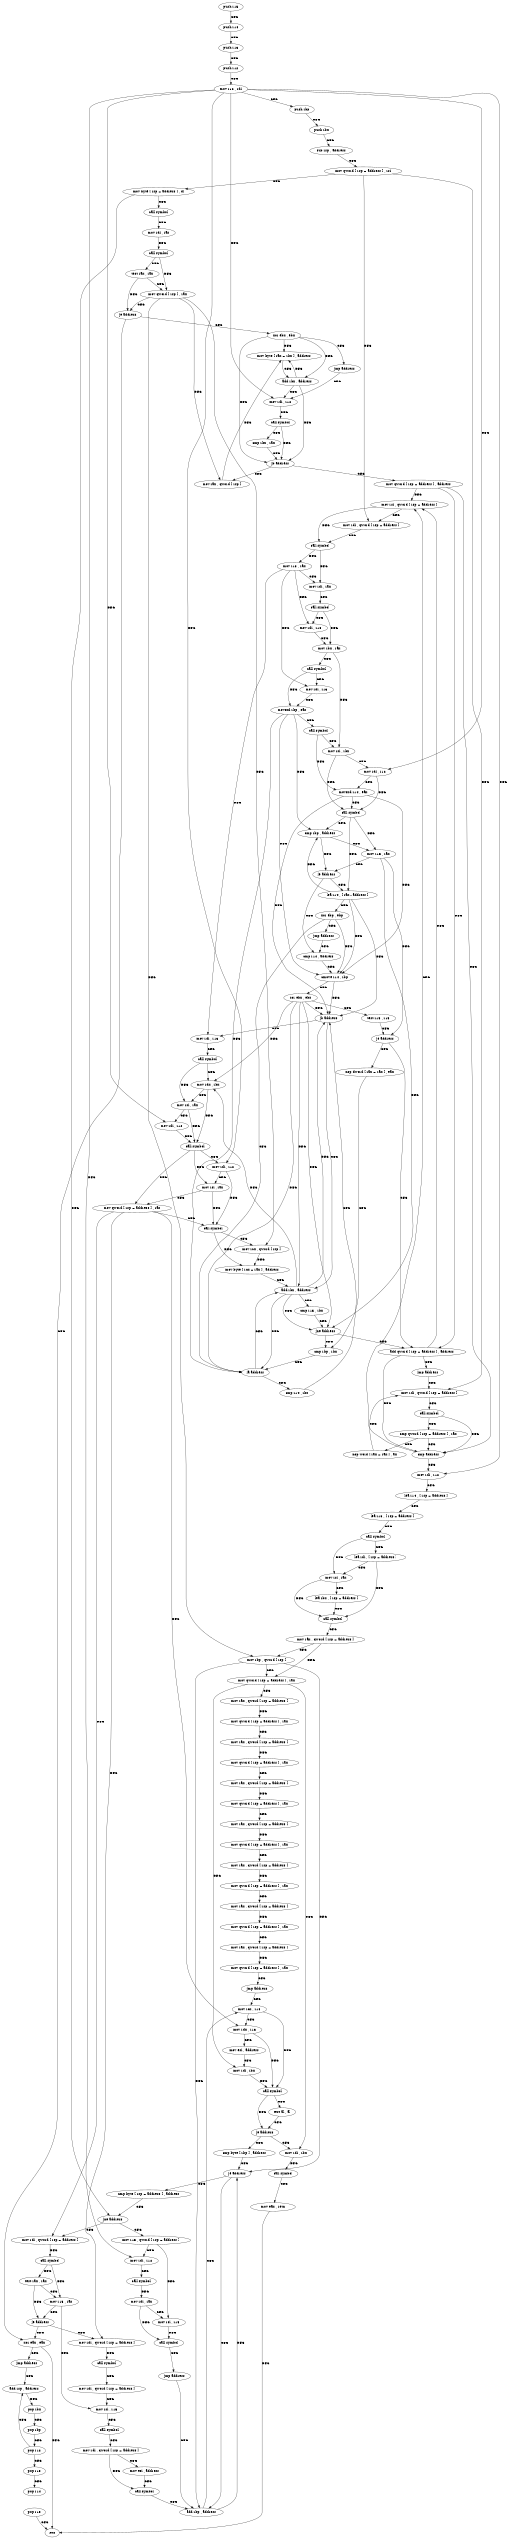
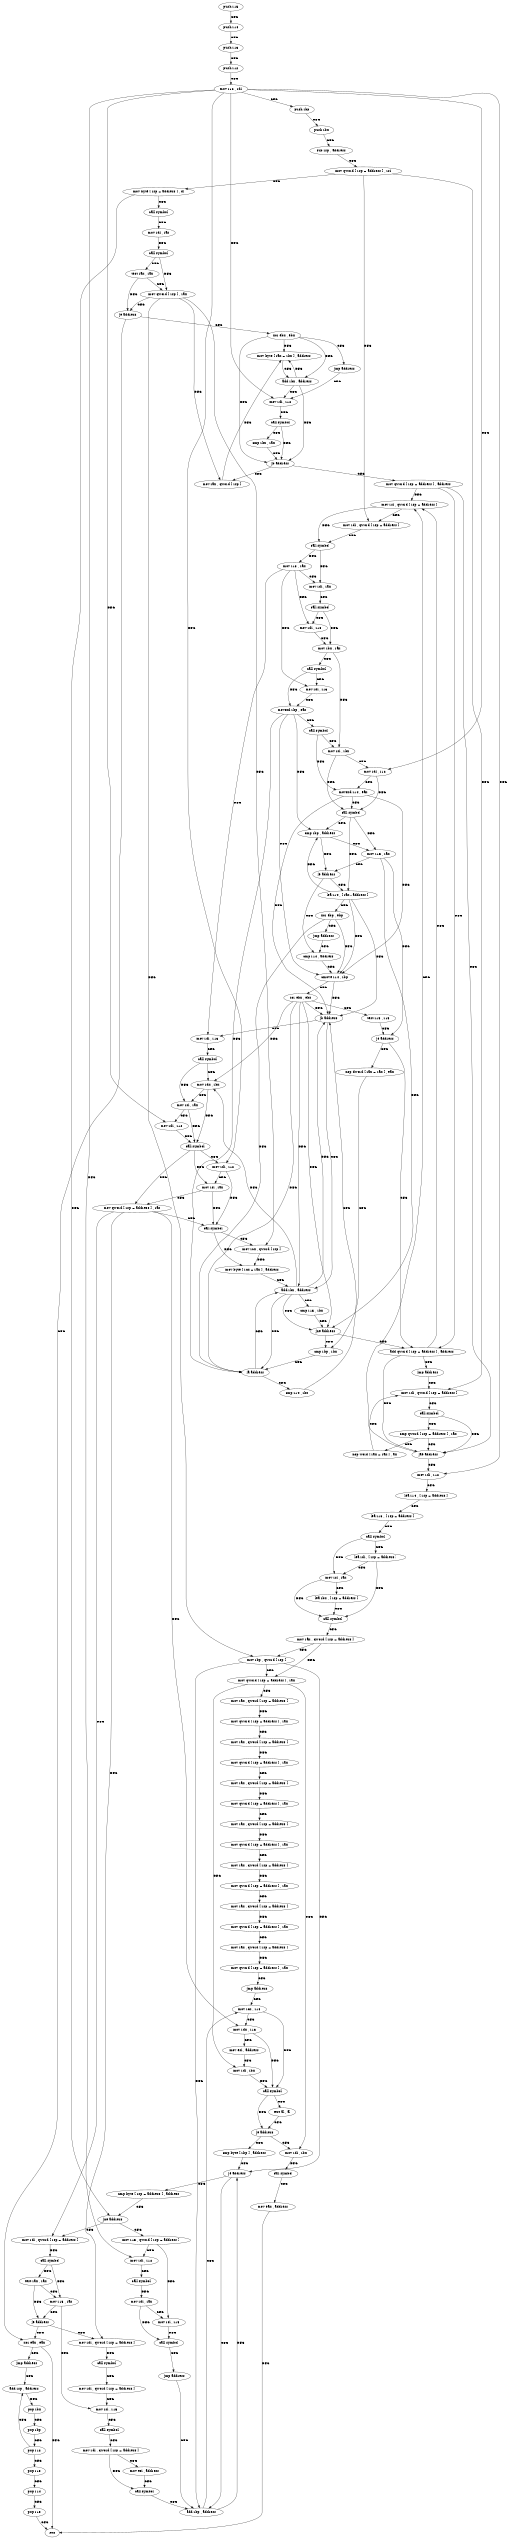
edge "xor ebp , ebp" -> "ja address": label "CFG" -> "DFG"
node "cmp address": label "cmp address" -> "jae address"
node "mov eax , retn": label "mov eax , retn" -> "mov eax , address"
edge "pop r14" -> "pop r15": added, label "CFG"
